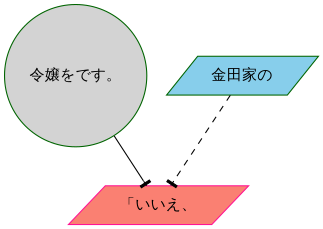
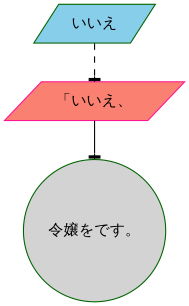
node "金田家の": label "金田家の" -> "いいえ"
edge "令嬢をです。" -> "「いいえ、": reversed
